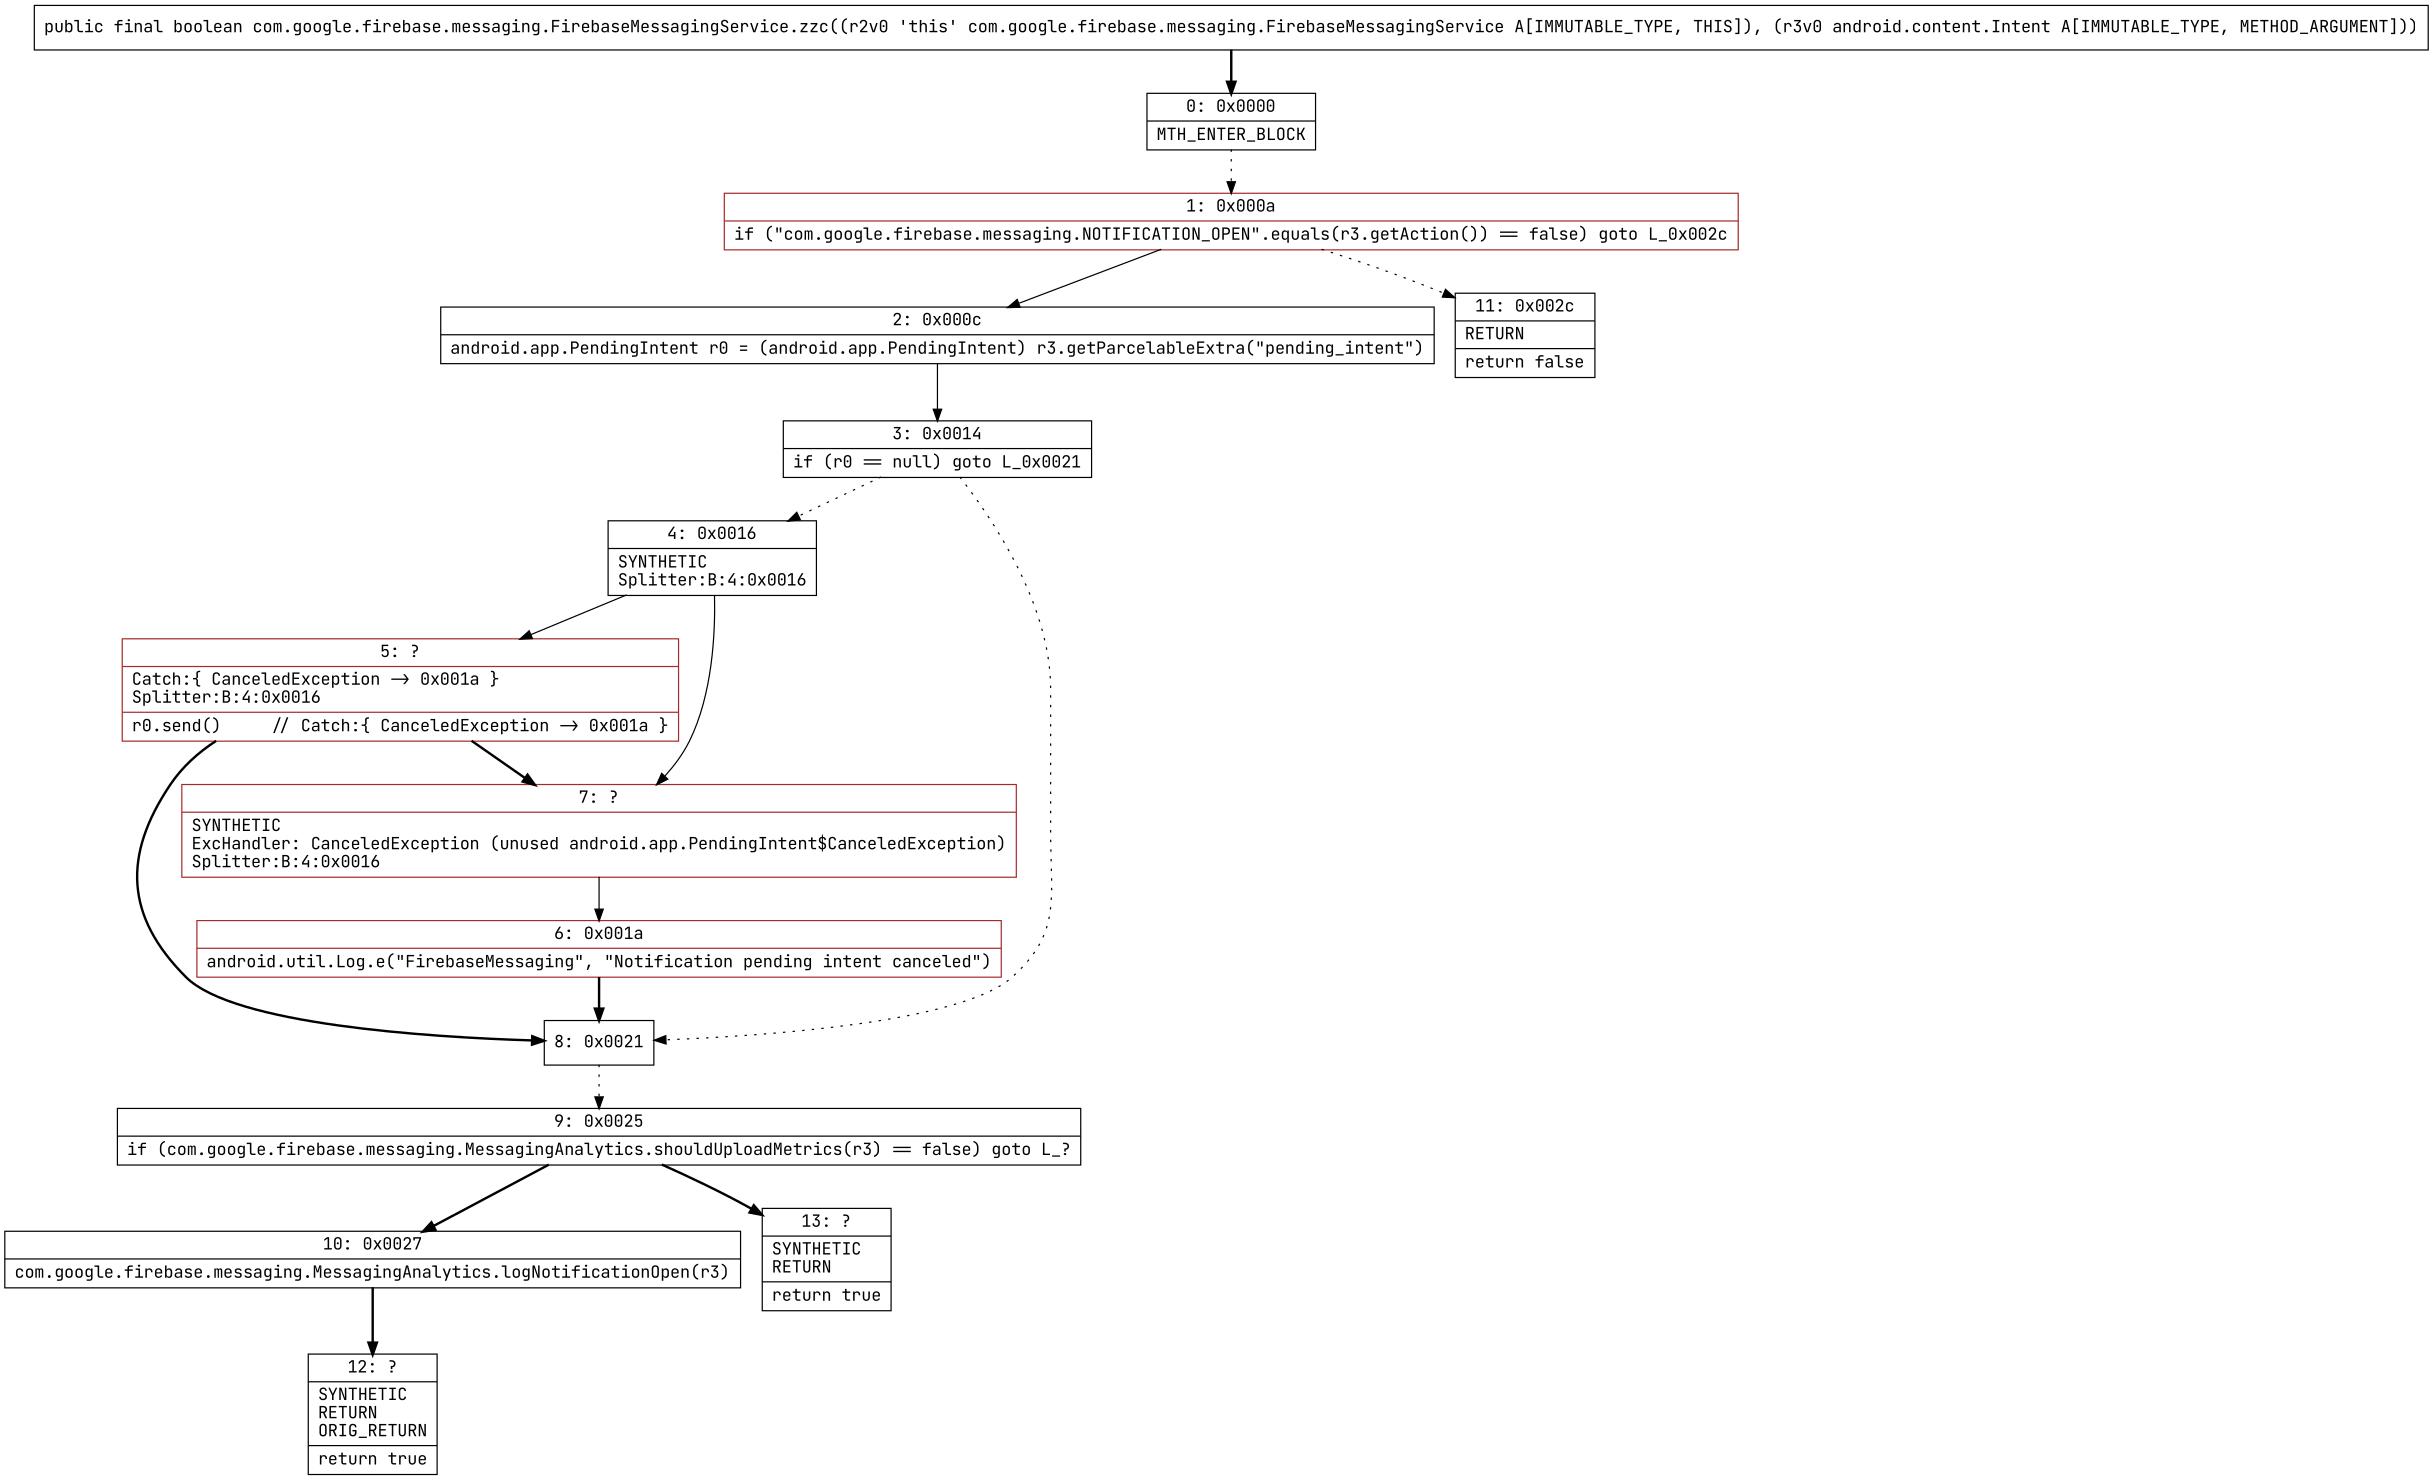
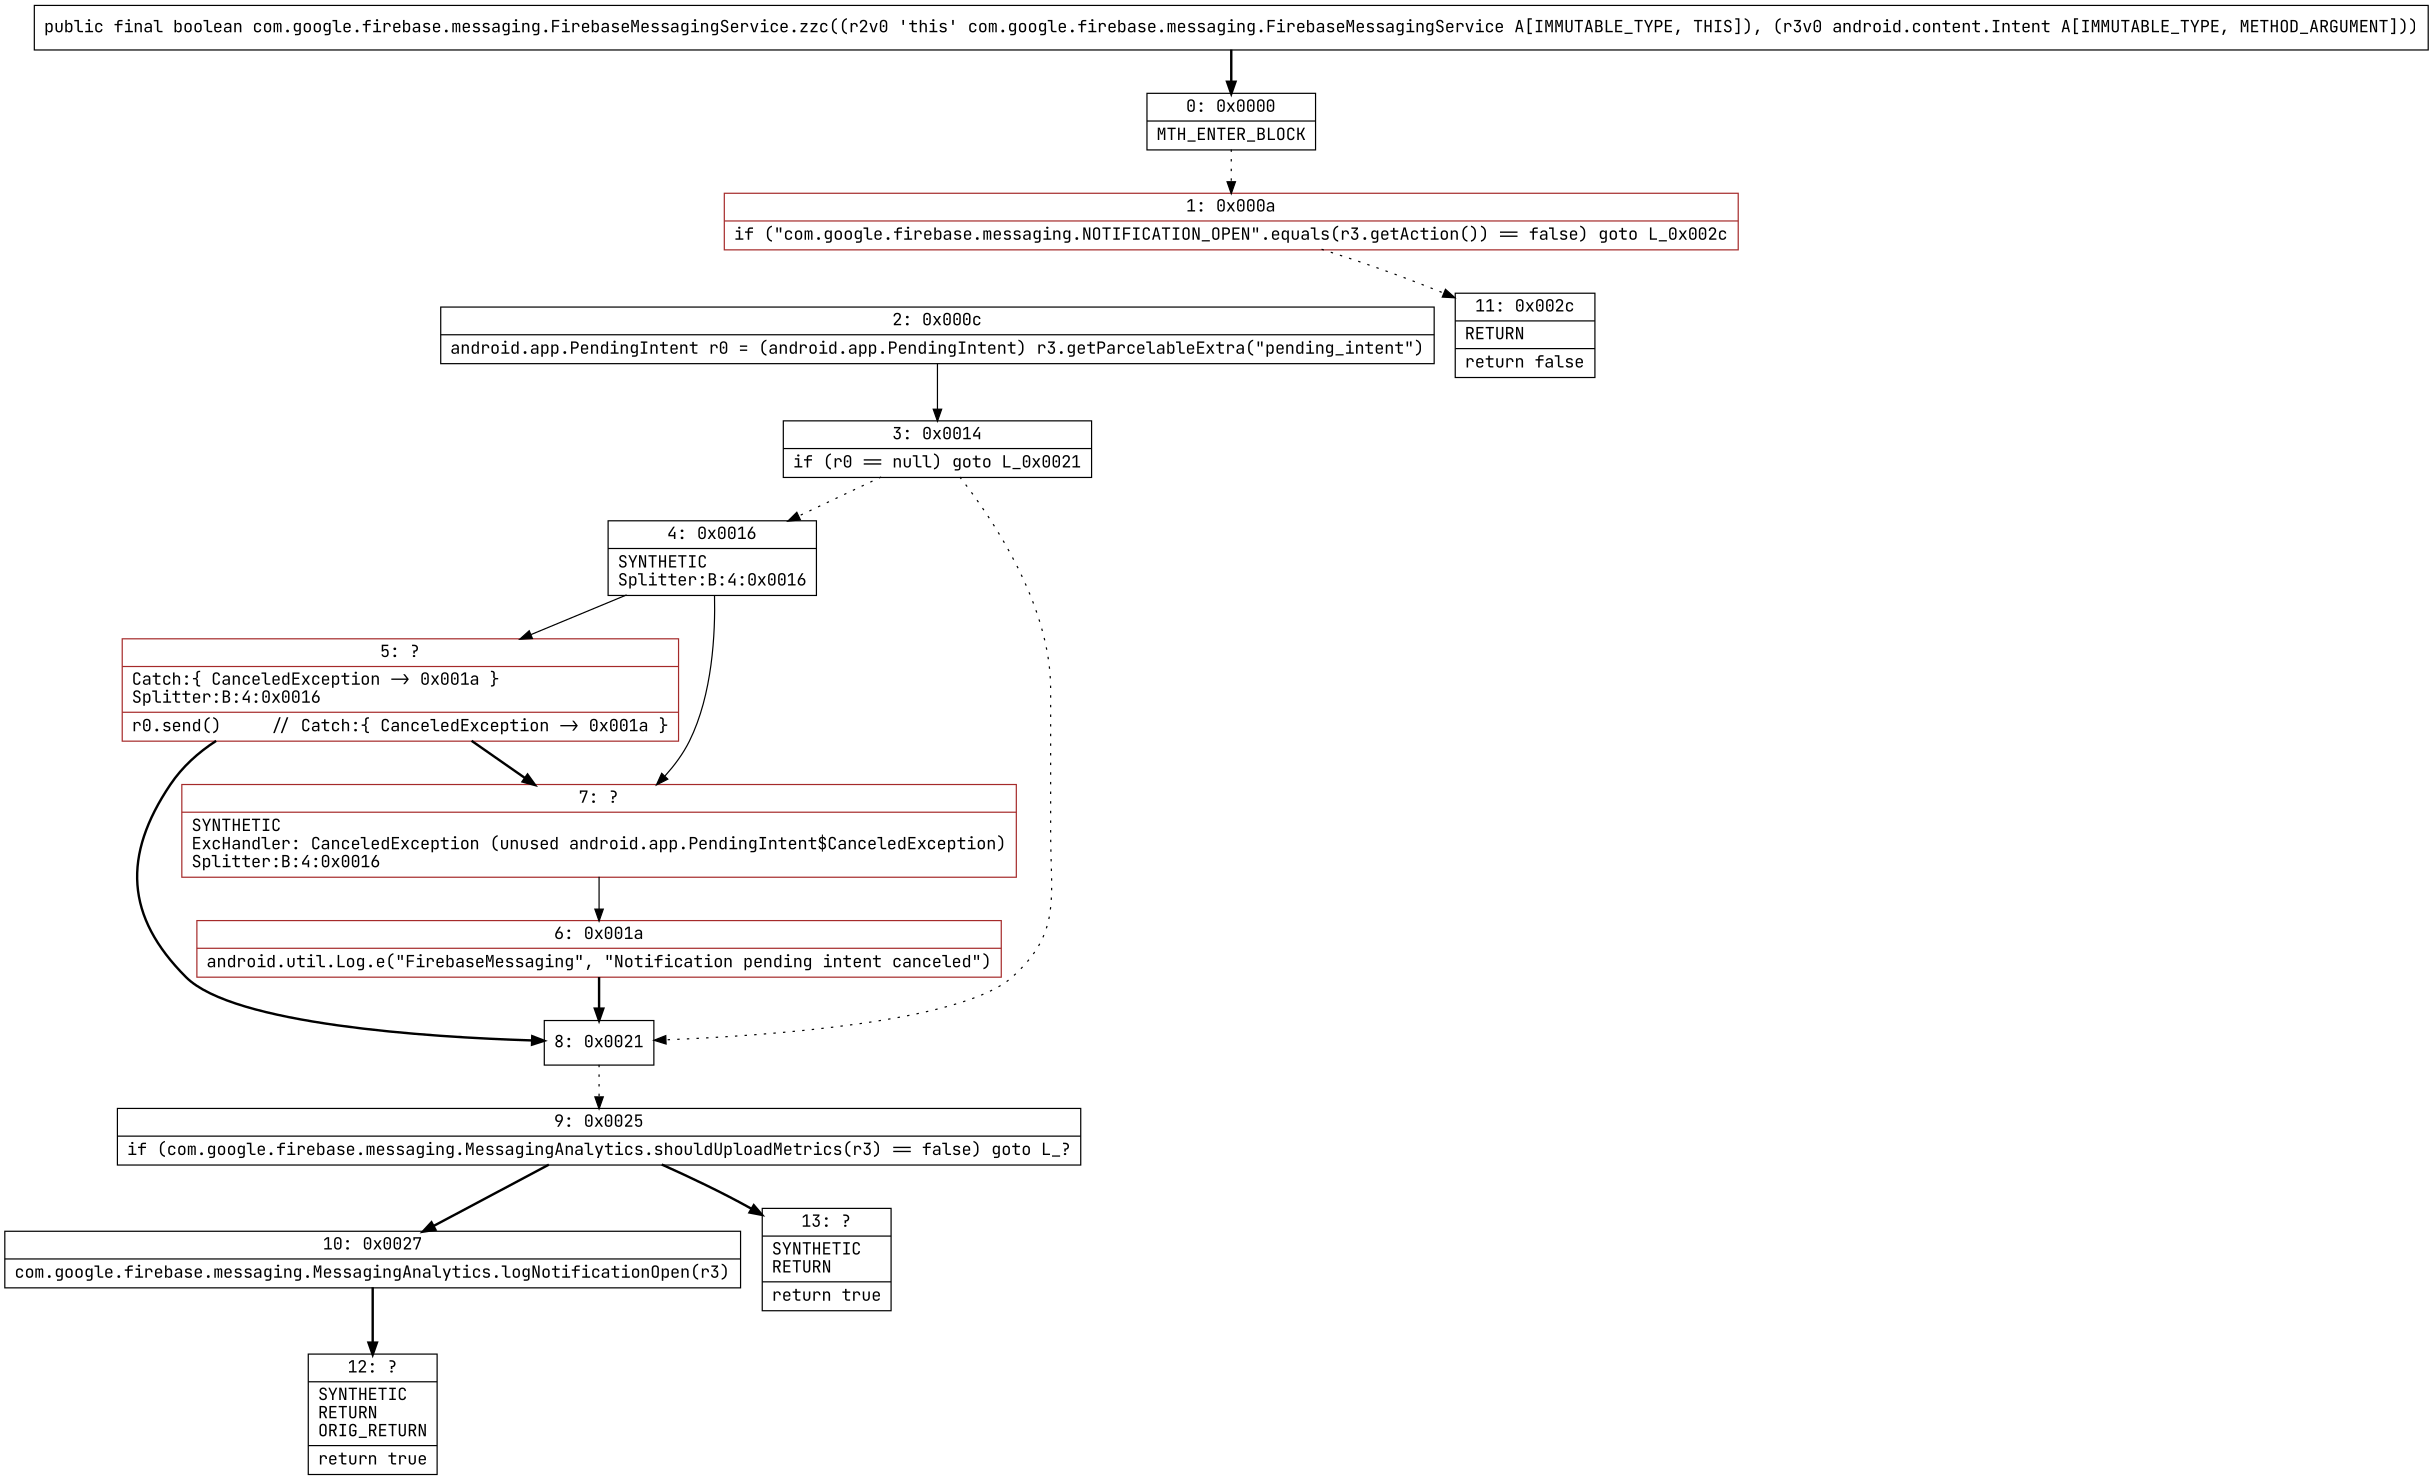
edge "1: 0x000a" -> "2: 0x000c": removed
